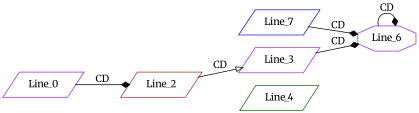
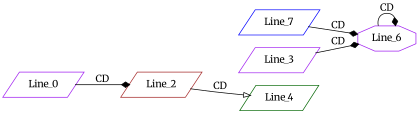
edge "Line_2" -> "Line_3": now "Line_2" -> "Line_4"
